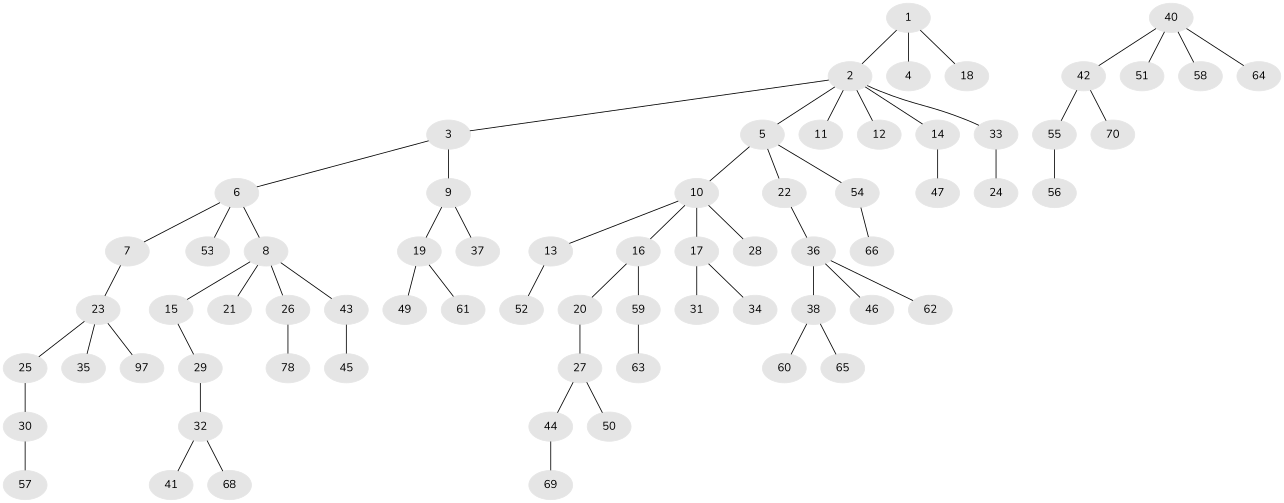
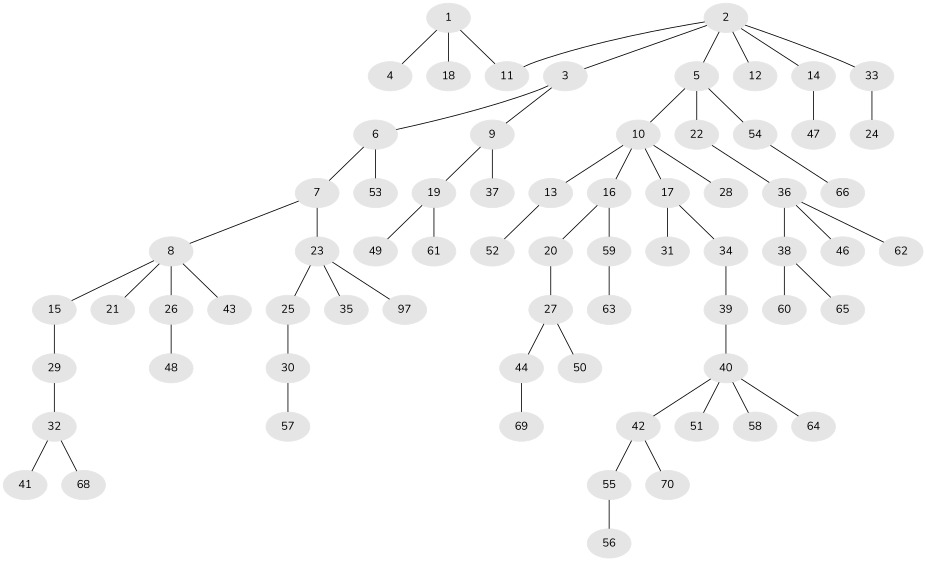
edge "1" -- "2": now "1" -- "11"
edge "6" -- "8": now "7" -- "8"
node "39": added
node "78": label "78" -> "48"
node "45": removed
